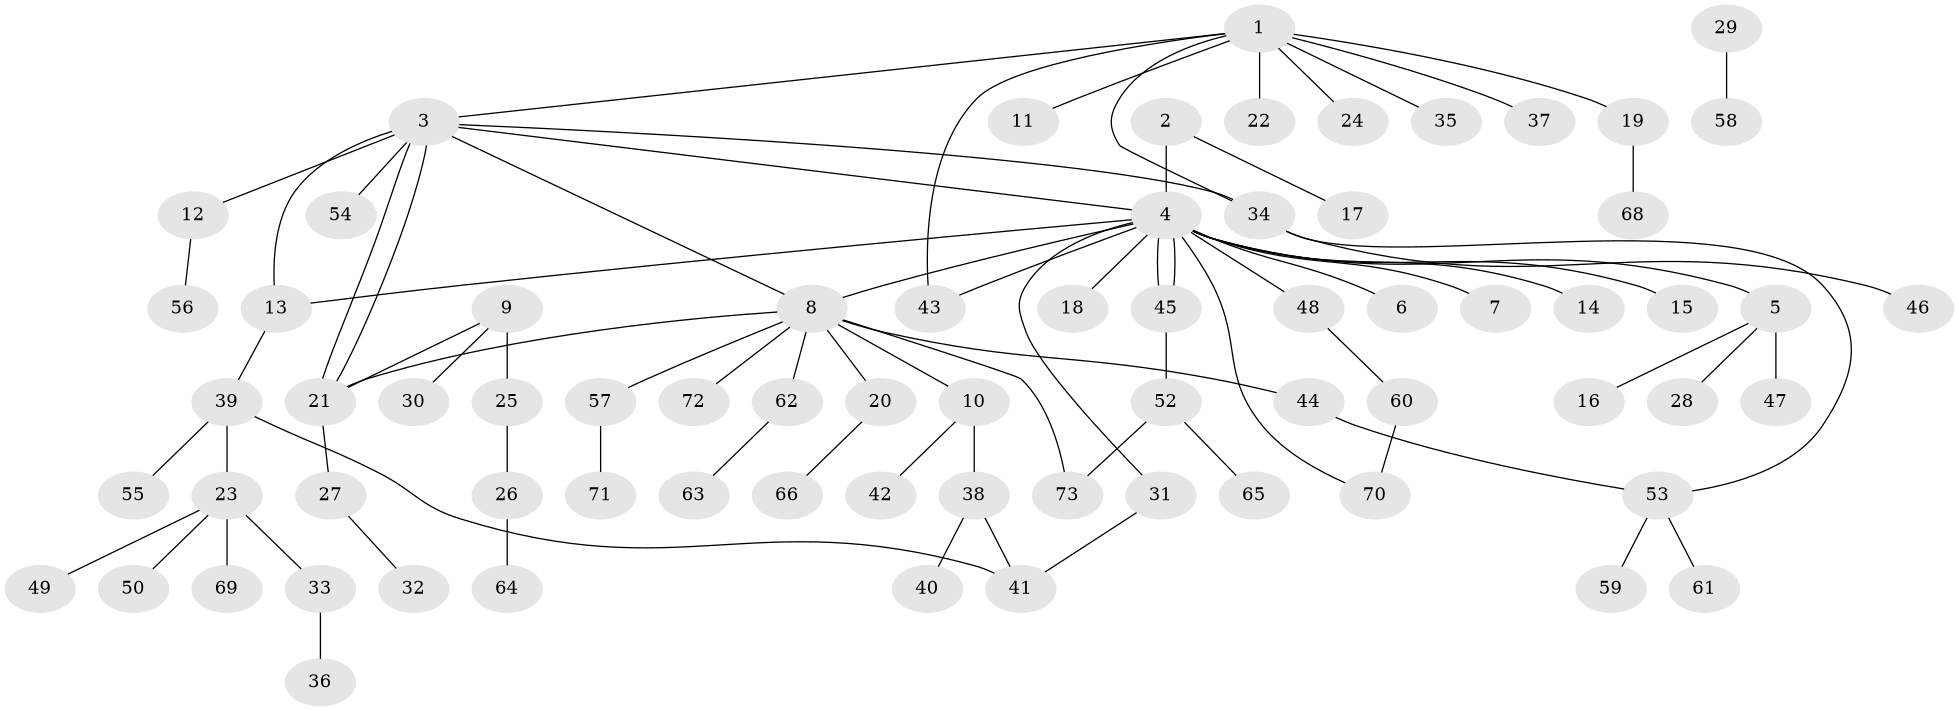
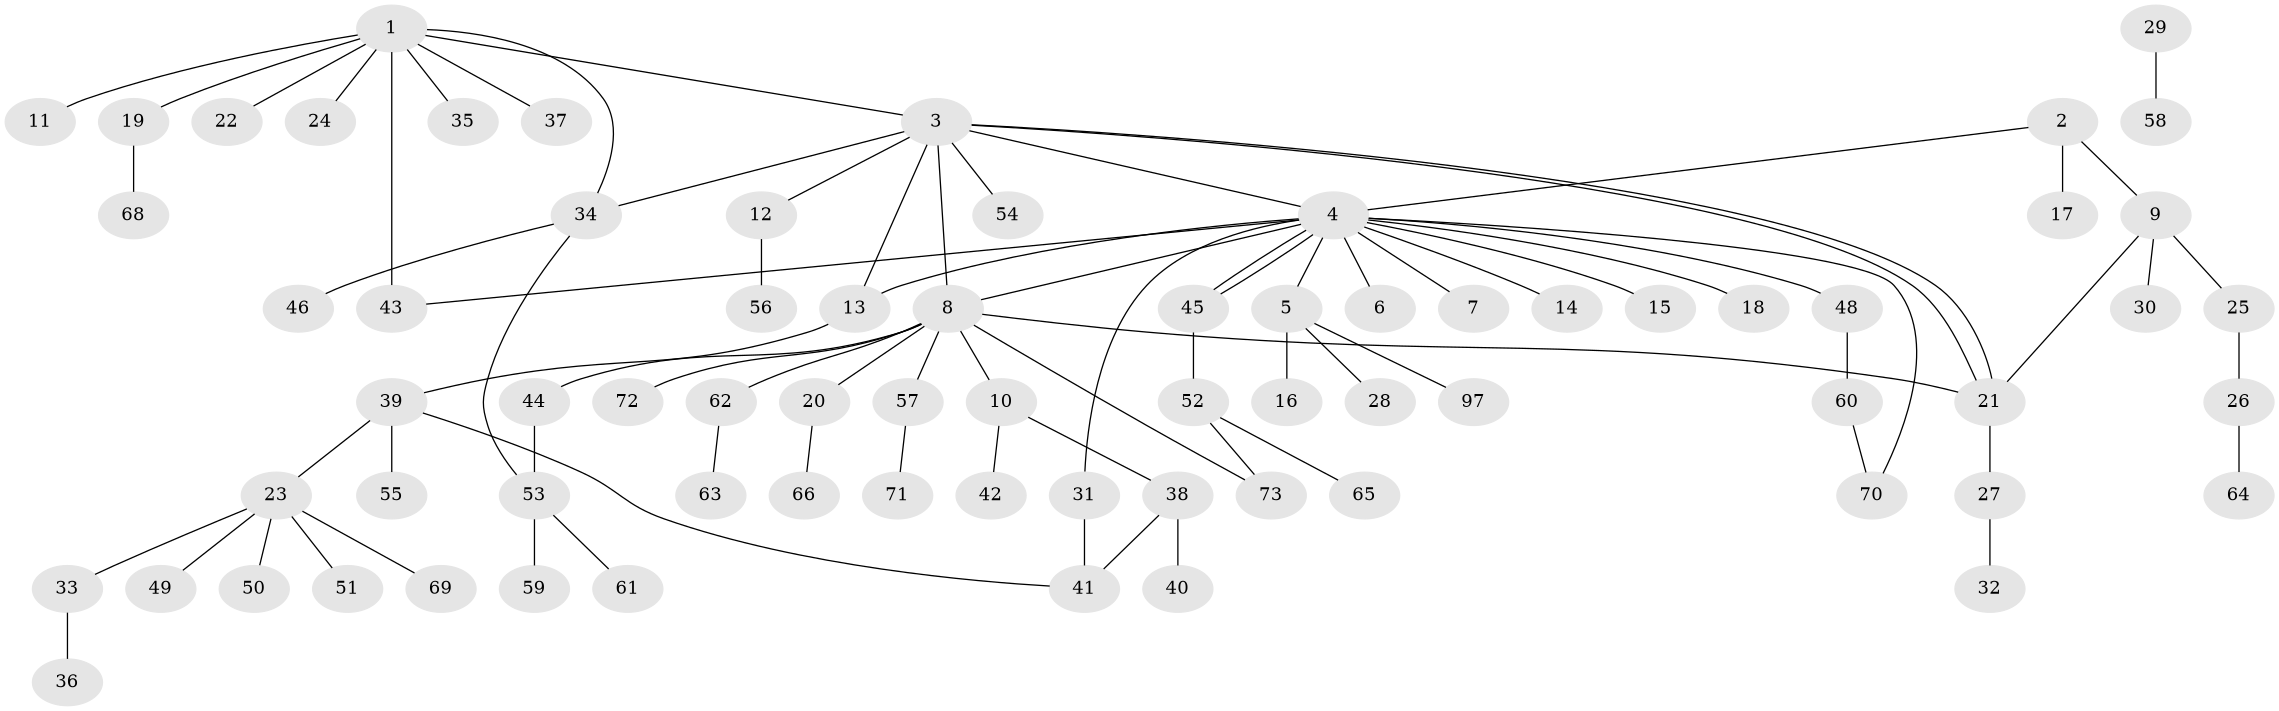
edge "2" -- "9": added
node "47": label "47" -> "97"
node "51": added
